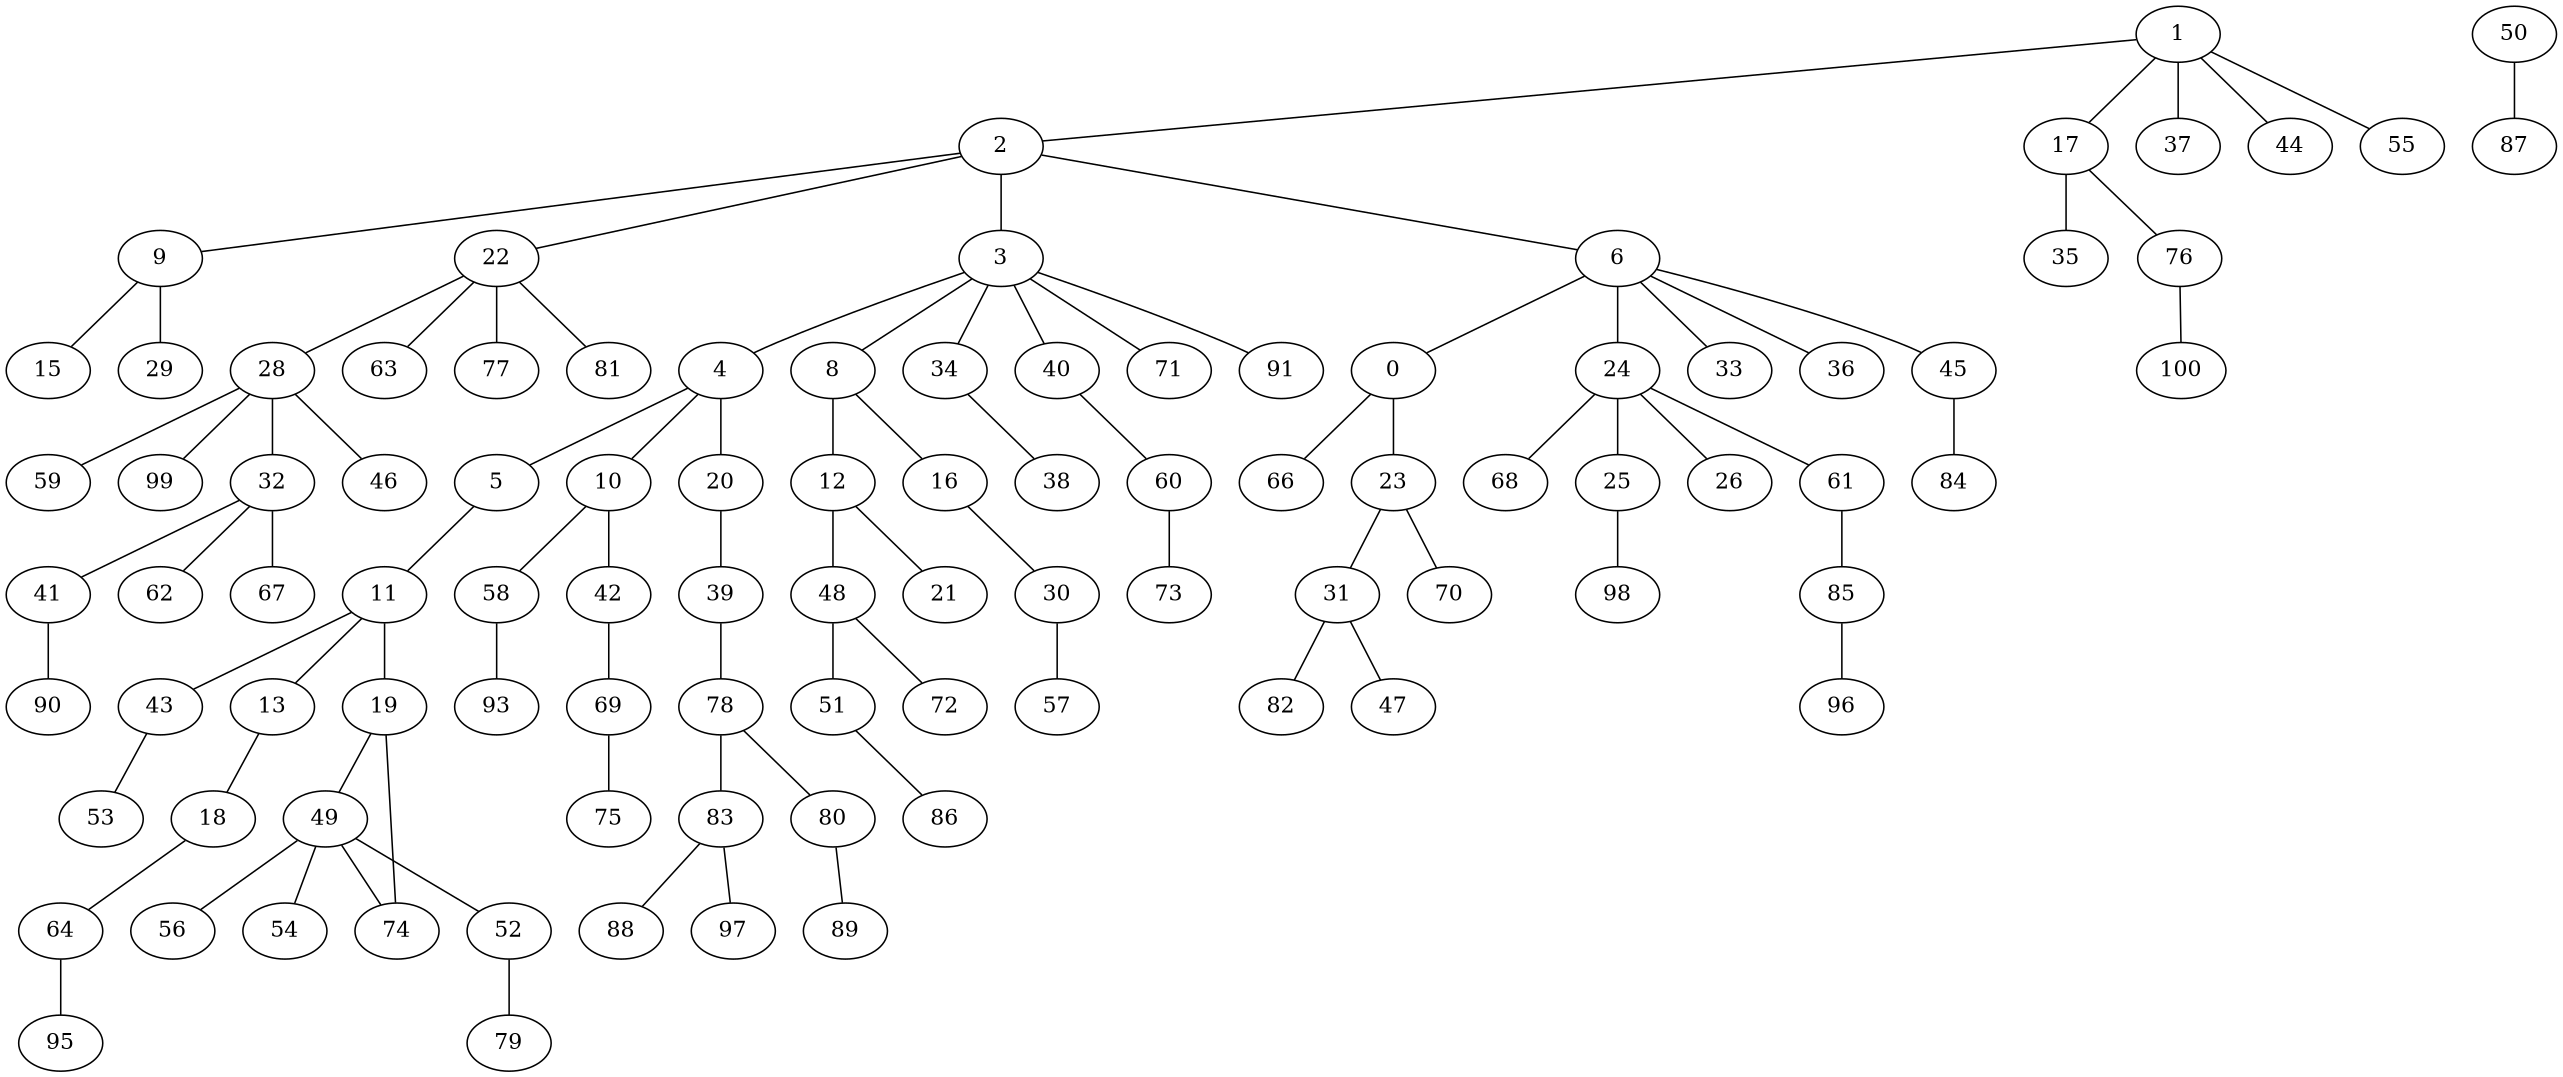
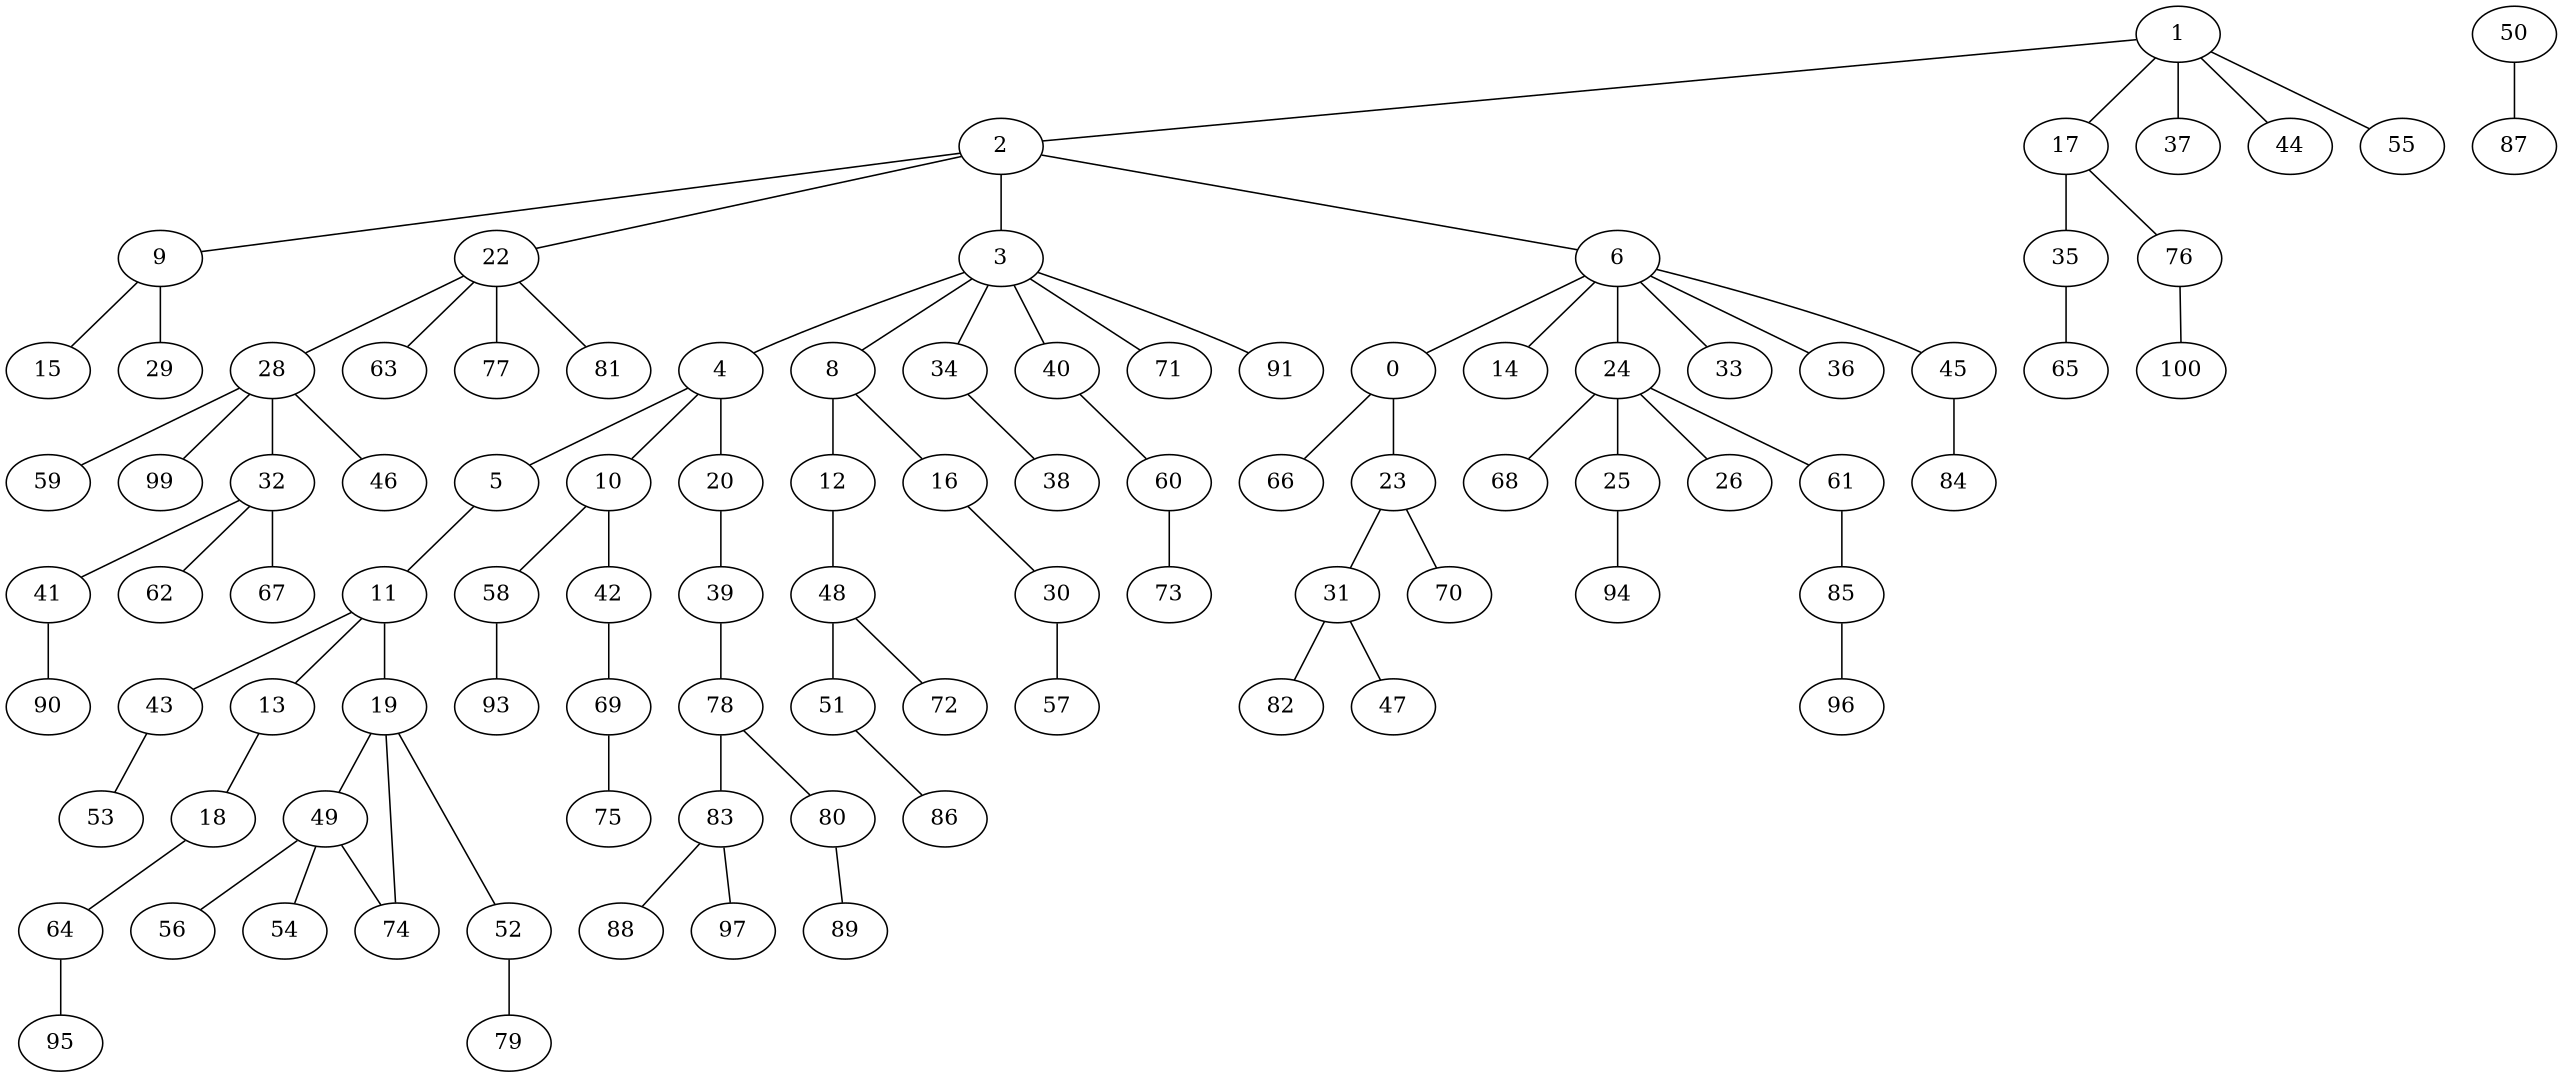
node "14": added
node "65": added
node "21": removed
node "98": label "98" -> "94"
edge "49" -- "52": now "19" -- "52"
